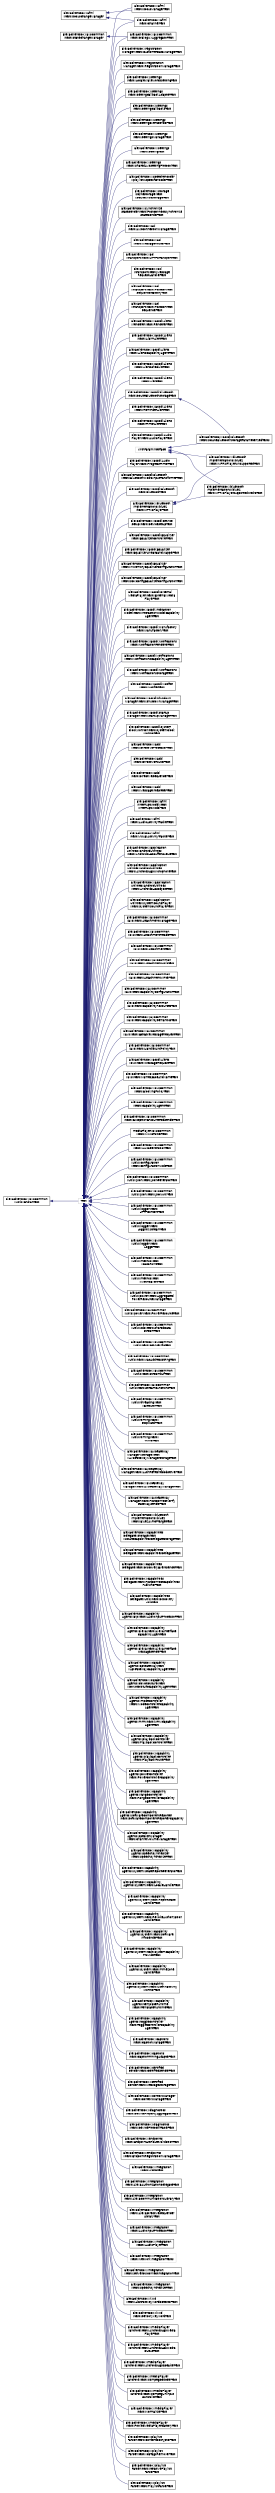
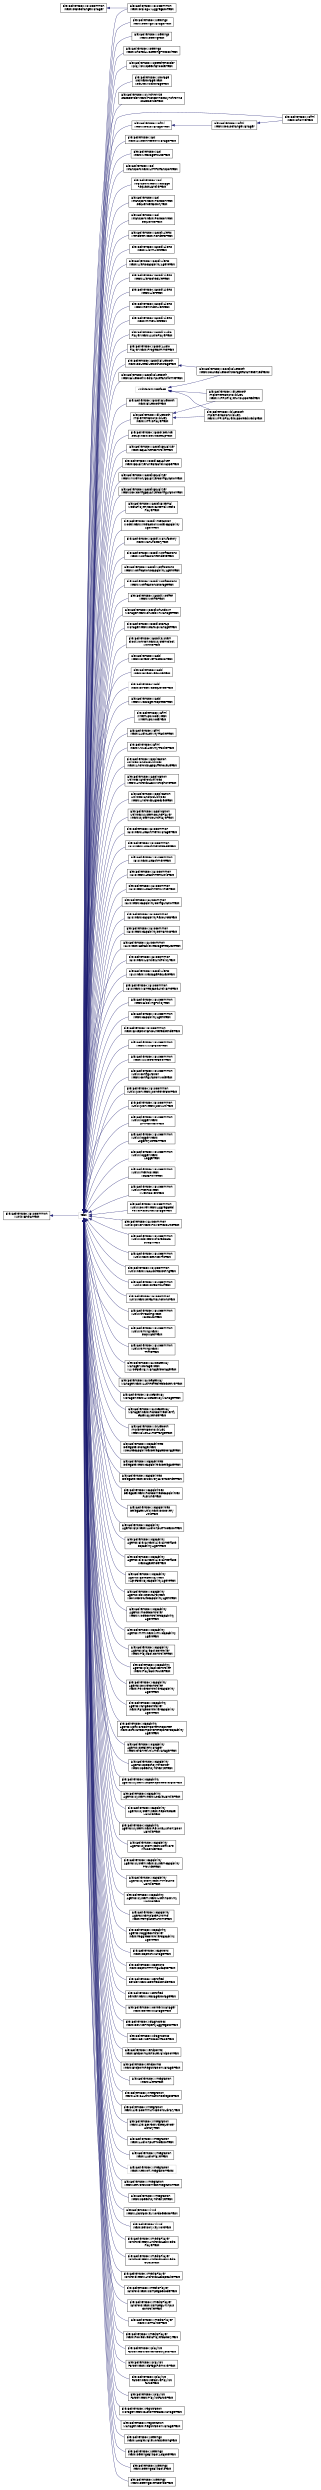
edge "alexaClientSDK::afml ::test::FocusManagerTest" -> "alexaClientSDK::afml ::test::FocusChangeManager": reversed
node "mediaPlayer::avsCommon ::test::MIMEParserTest": label "mediaPlayer::avsCommon ::test::MIMEParserTest" -> "alexaClientSDK::avsCommon ::test::MIMEParserTest"
node "alexaClientSDK::avsCommon ::utils::test::DeviceInfoTest": color grey75 -> black
